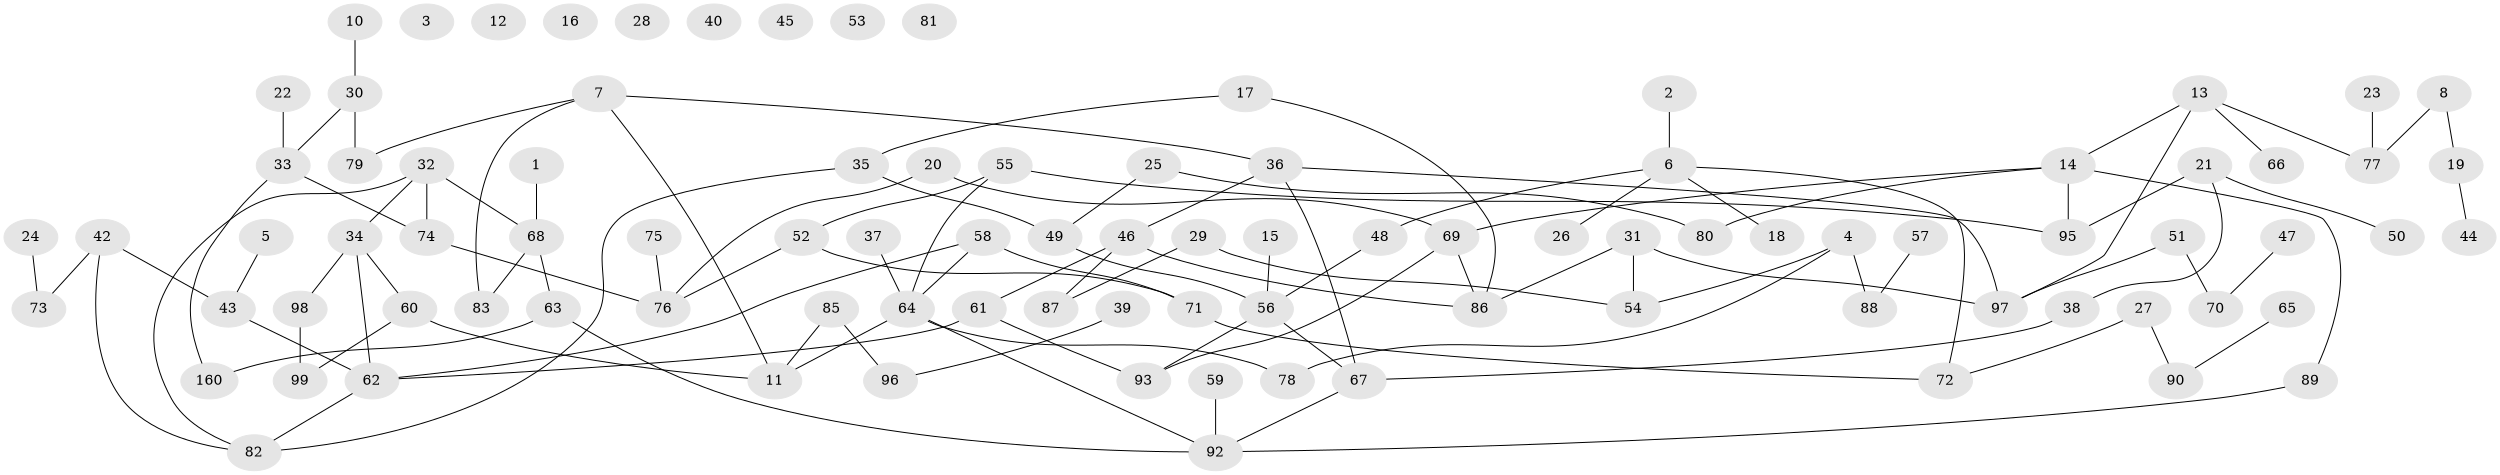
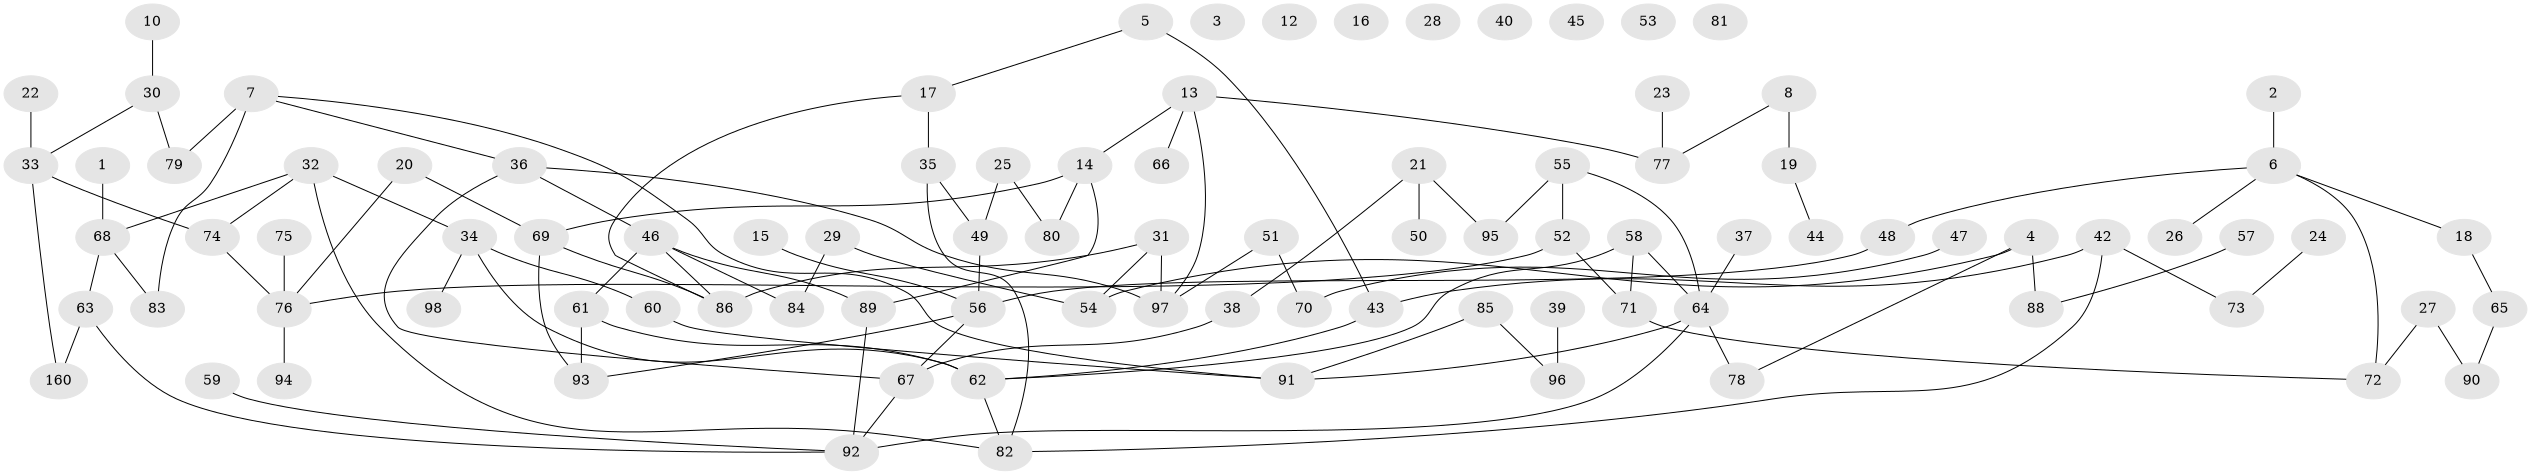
edge "5" -- "17": added
edge "14" -- "95": removed
edge "46" -- "89": added
edge "18" -- "65": added
node "87": label "87" -> "84"
node "94": added
node "99": removed
node "11": label "11" -> "91"
